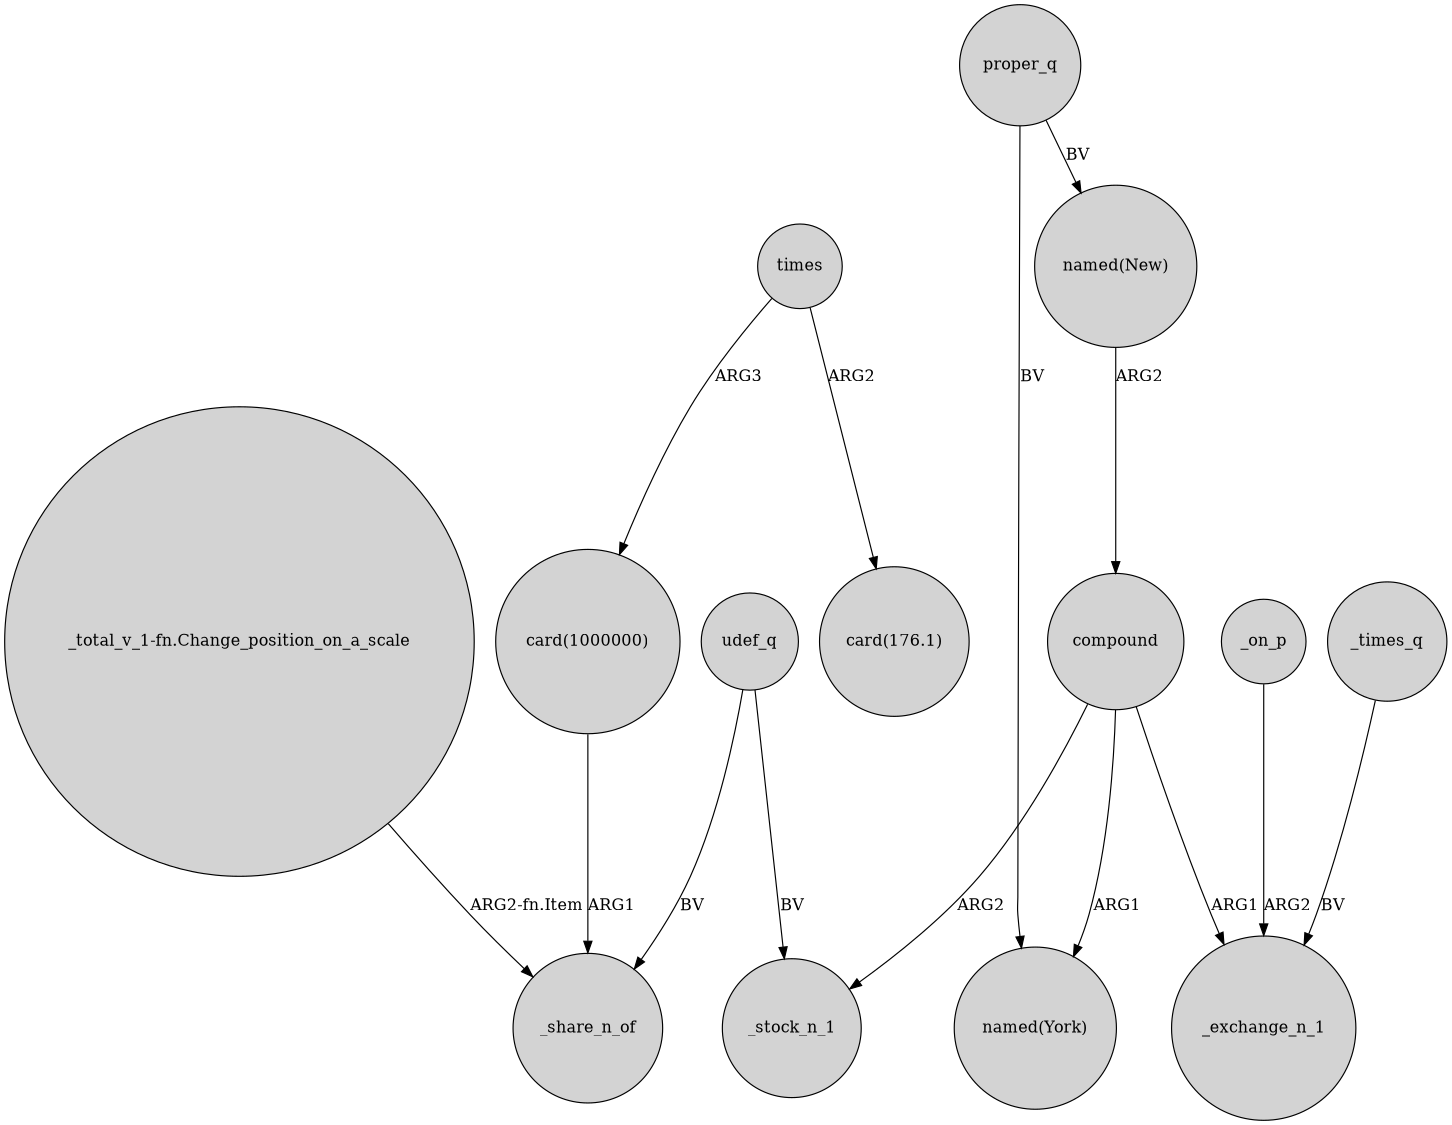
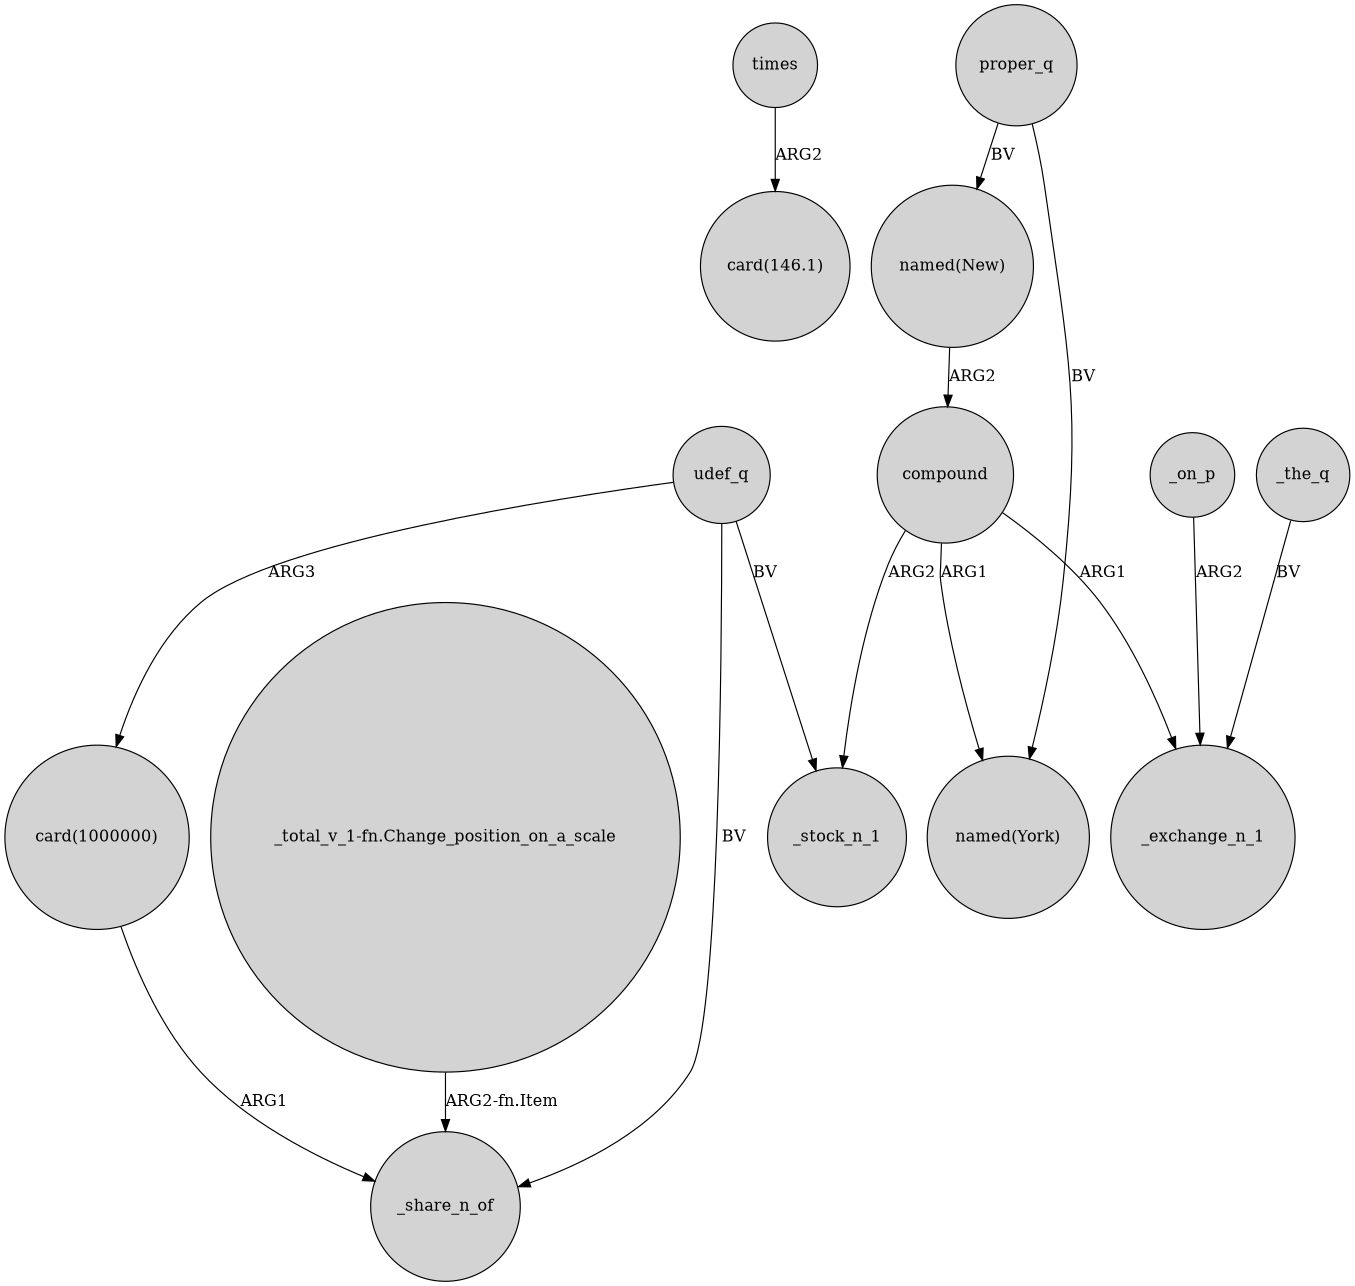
edge "times" -> "card(1000000)": now "udef_q" -> "card(1000000)"
node "card(176.1)": label "card(176.1)" -> "card(146.1)"
node "_times_q": label "_times_q" -> "_the_q"
